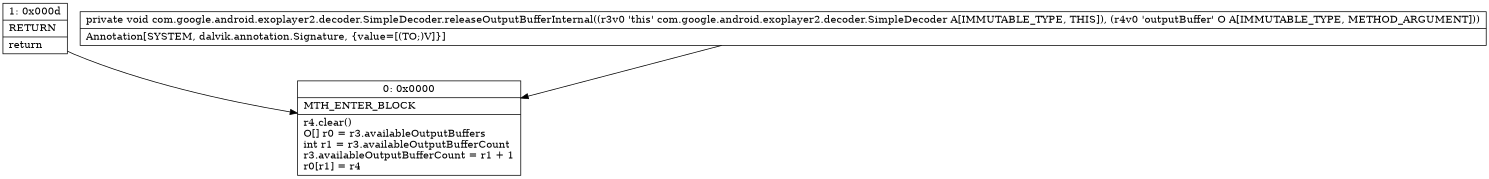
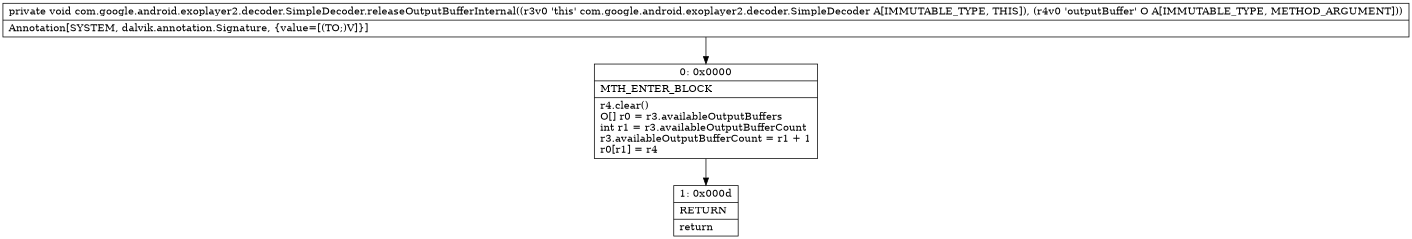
edge "1: 0x000d" -> "0: 0x0000": reversed
